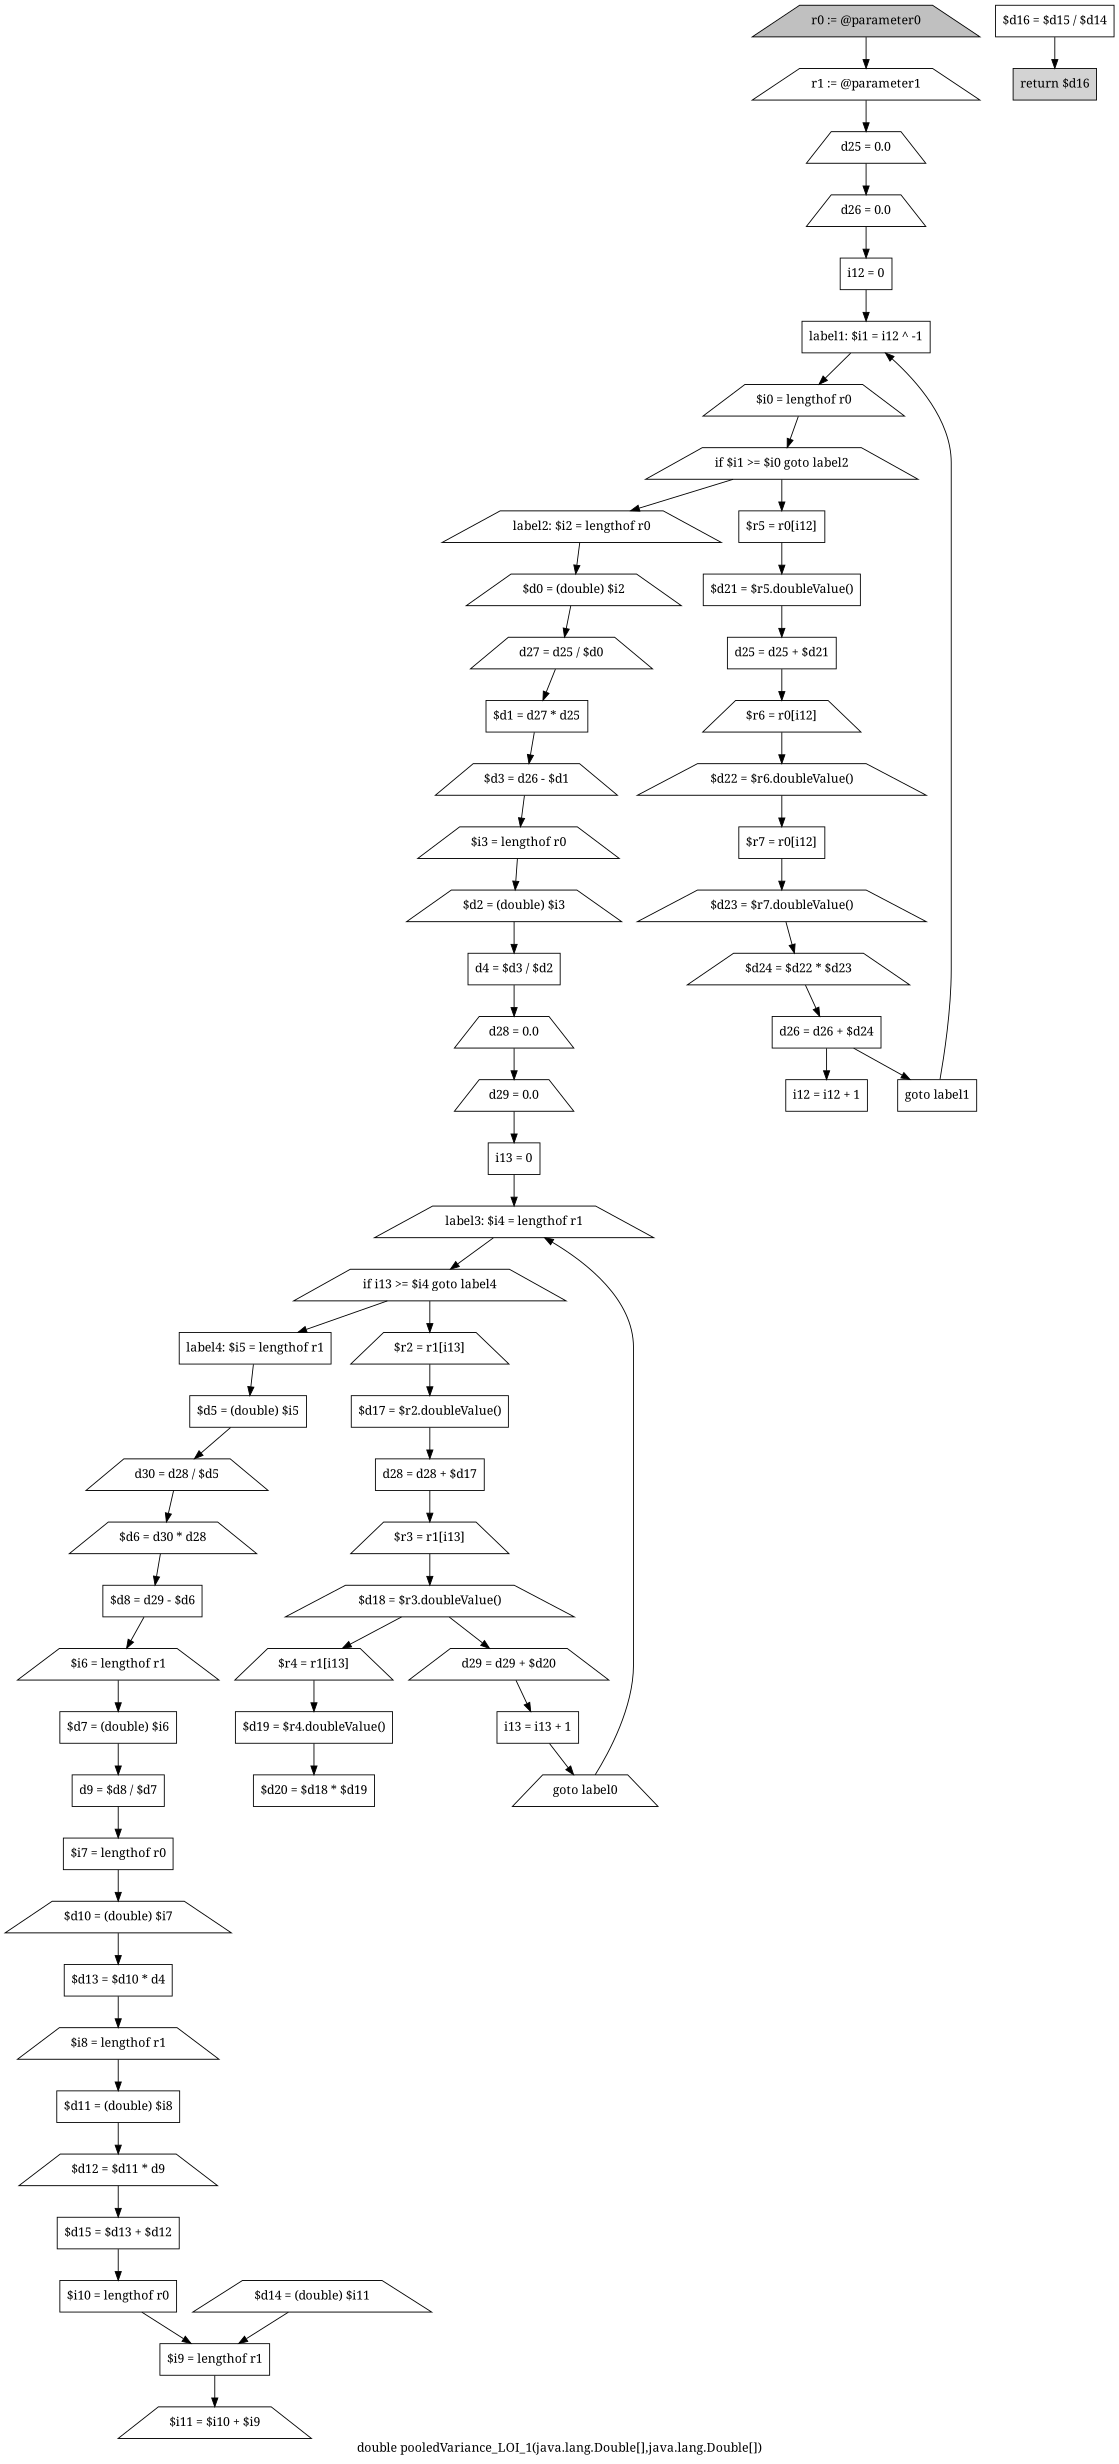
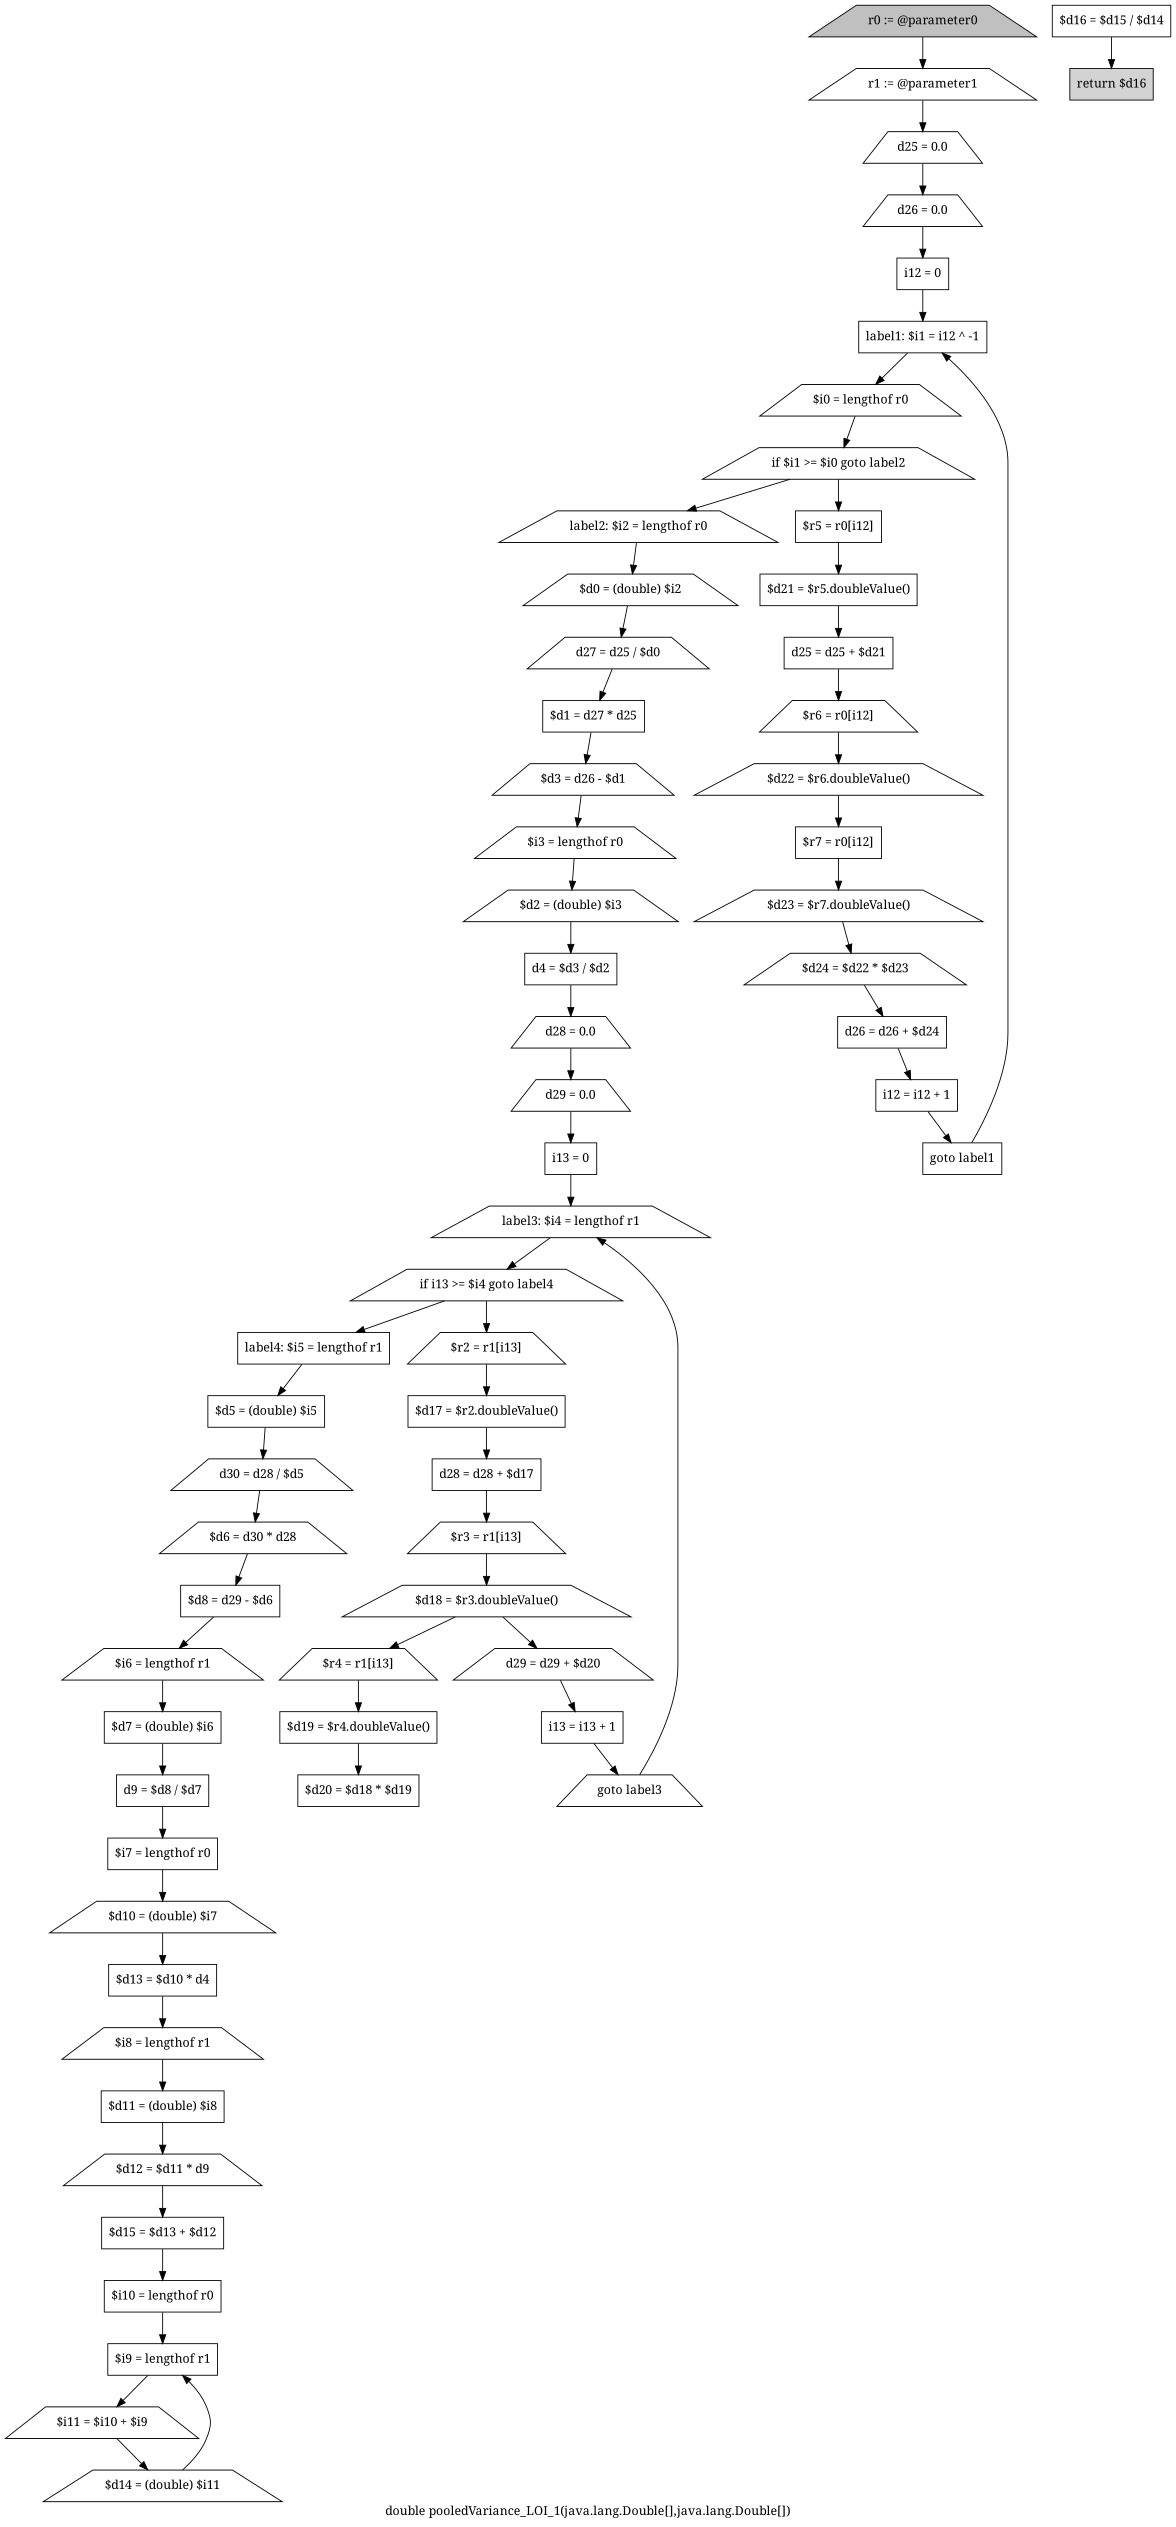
edge "d26 = d26 + $d24" -> "goto label1": now "i12 = i12 + 1" -> "goto label1"
node "goto label0": label "goto label0" -> "goto label3"
edge "$i11 = $i10 + $i9" -> "$d14 = (double) $i11": added
